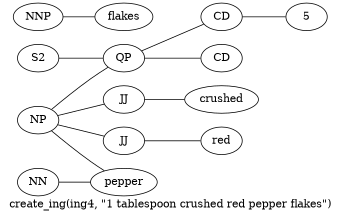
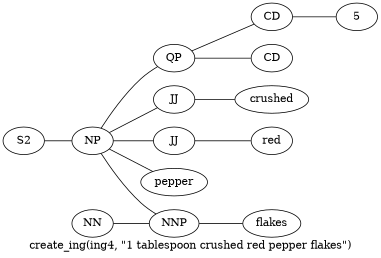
edge "S2" -- "QP": now "S2" -- "NP"
edge "NN" -- "pepper": now "NN" -- "NNP"
edge "NP" -- "NNP": added
